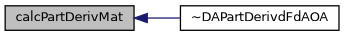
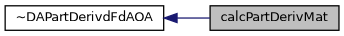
edge "~DAPartDerivdFdAOA" -> "calcPartDerivMat": reversed
